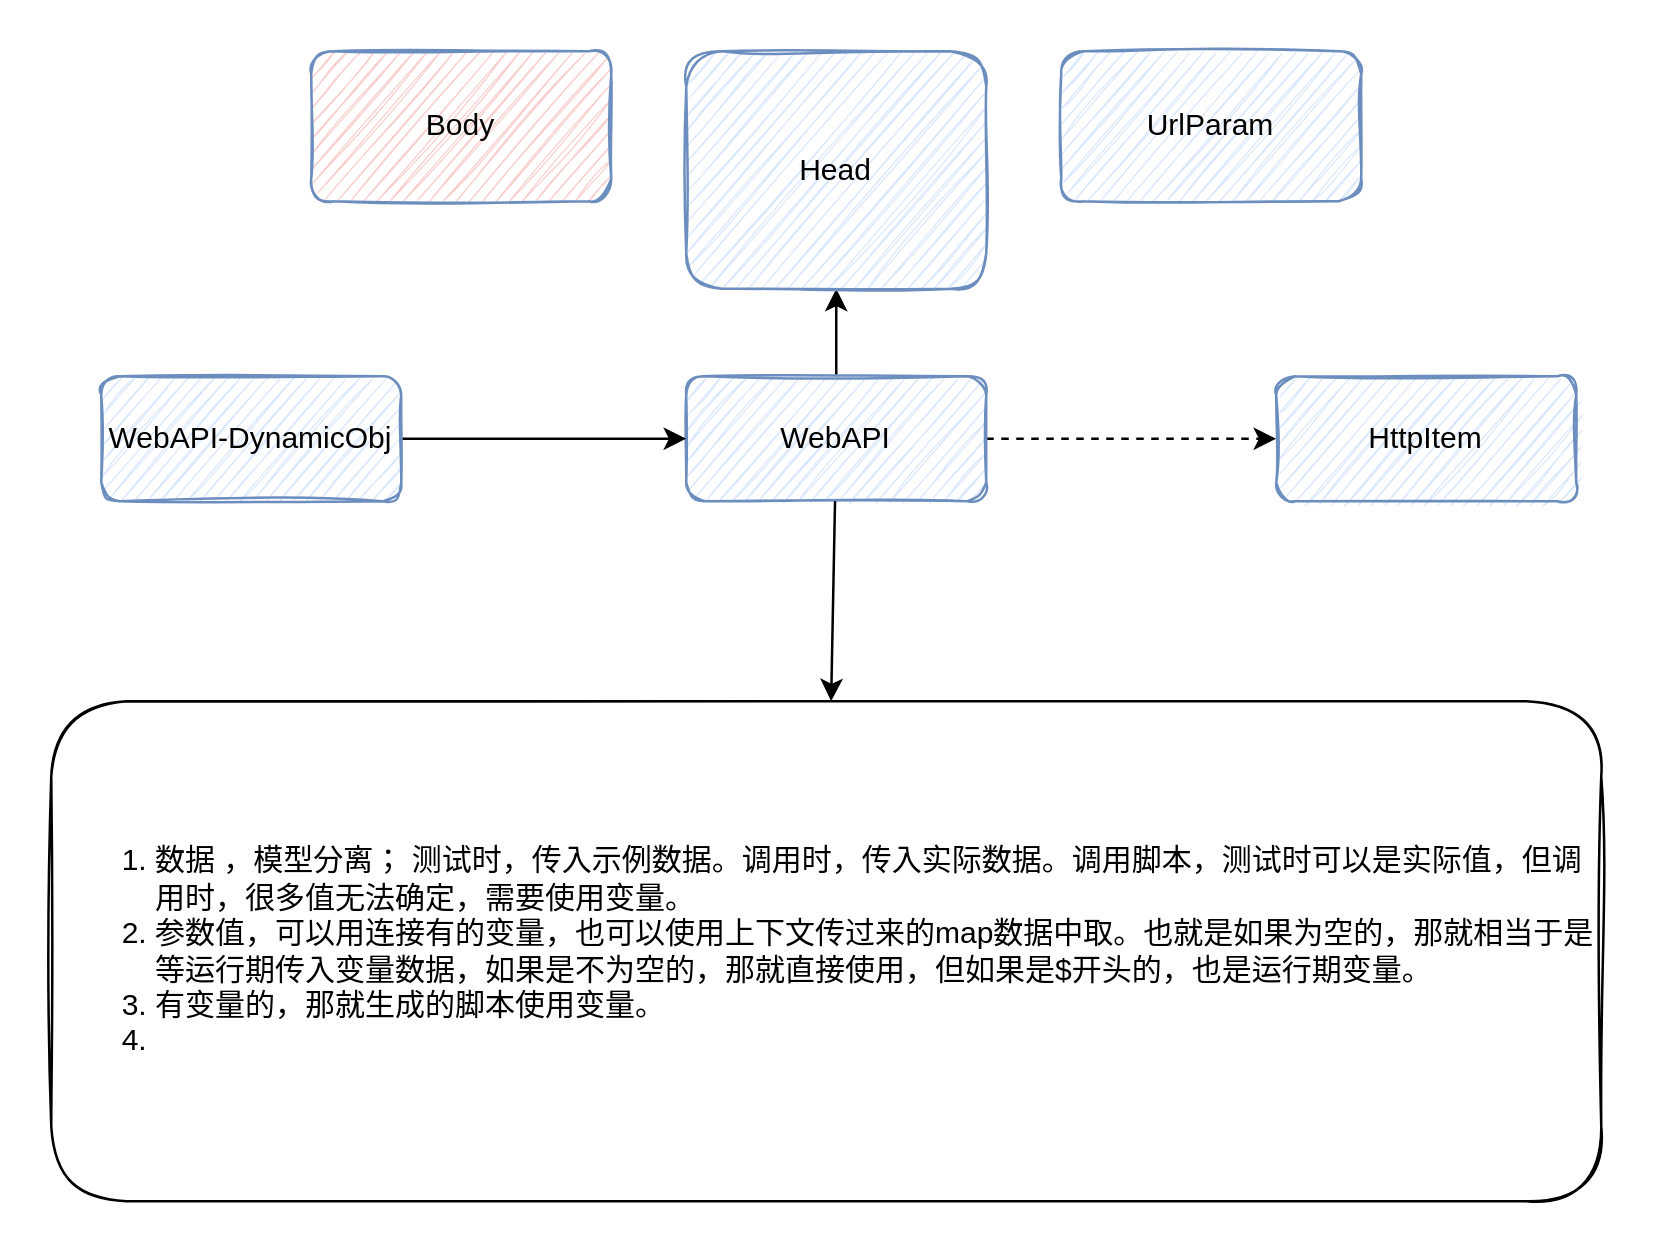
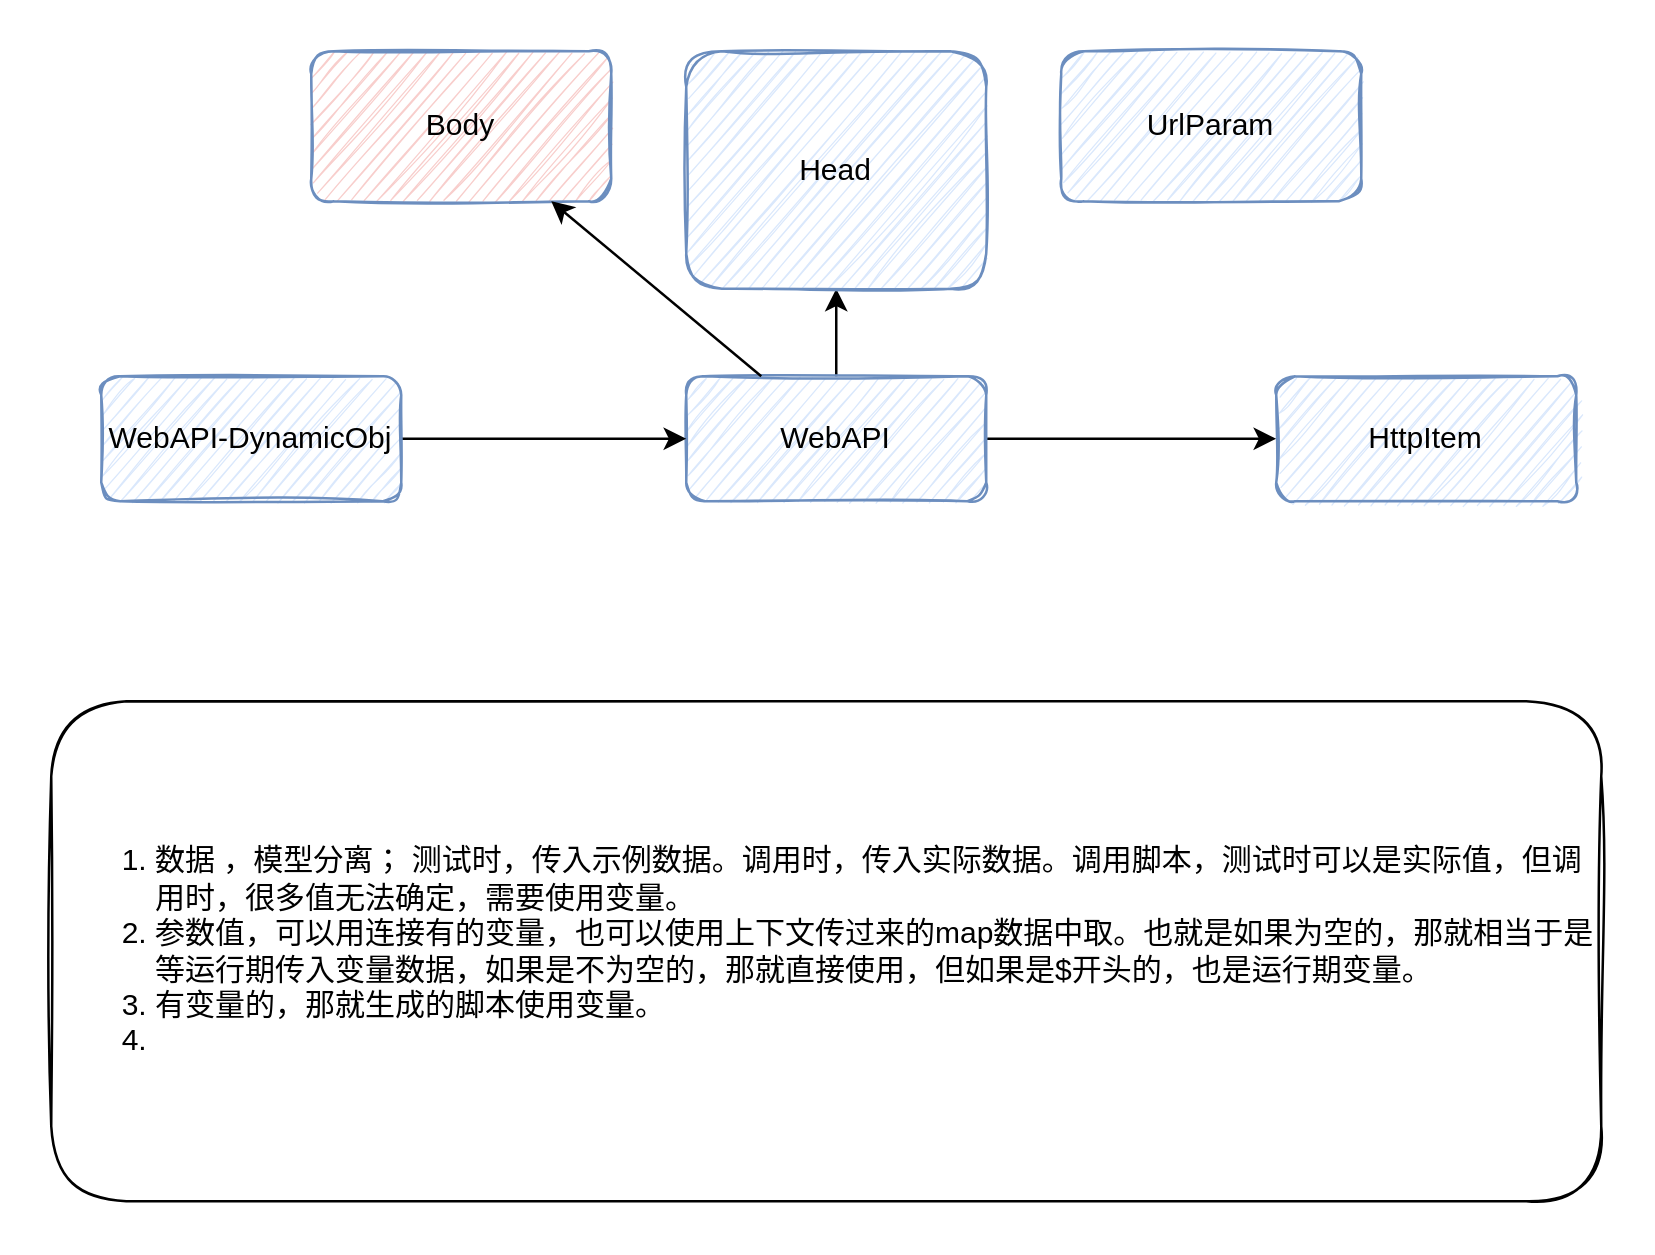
edge "WebAPI" -> "HttpItem": style dashed -> solid
edge "WebAPI" -> "数据 ，模型分离； 测试时，传入示例数据。调用时，传入实际数据。调用脚本，测试时可以是实际值，但调用时，很多值无法确定，需要使用变量。 参数值，可以用连接有的变量，也可以使用上下文传过来的map数据中取。也就是如果为空的，那就相当于是等运行期传入变量数据，如果是不为空的，那就直接使用，但如果是$开头的，也是运行期变量。 有变量的，那就生成的脚本使用变量。": now "WebAPI" -> "Body"
